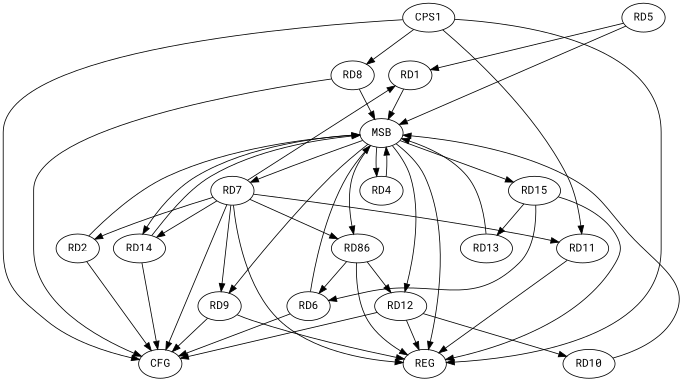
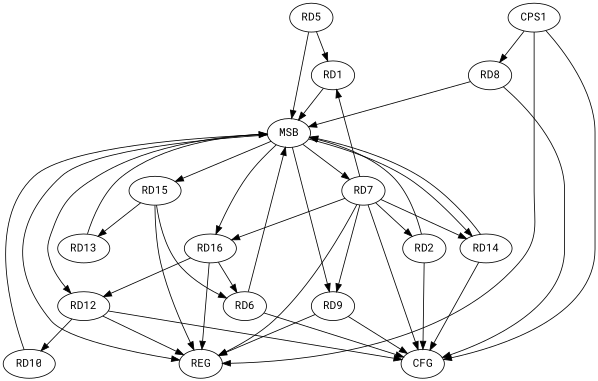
node "RD4": removed
node "RD86": label "RD86" -> "RD16"
node "RD11": removed
